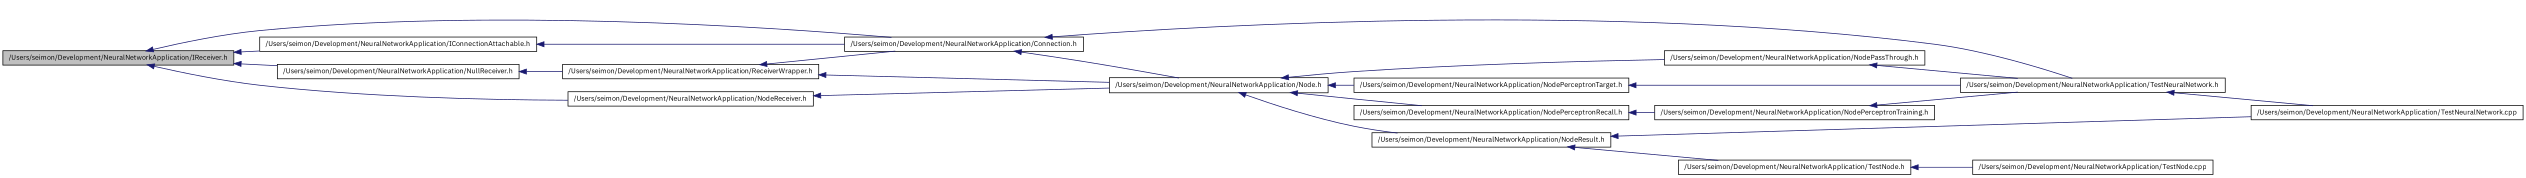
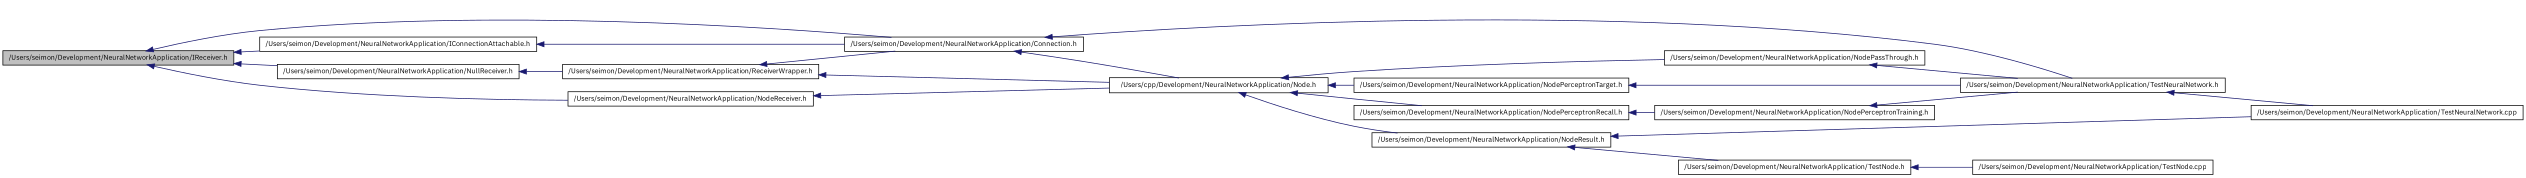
node "/Users/seimon/Development/NeuralNetworkApplication/Node.h": label "/Users/seimon/Development/NeuralNetworkApplication/Node.h" -> "/Users/cpp/Development/NeuralNetworkApplication/Node.h"
